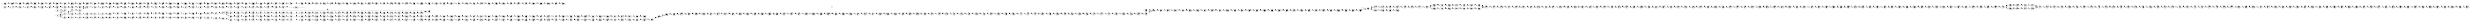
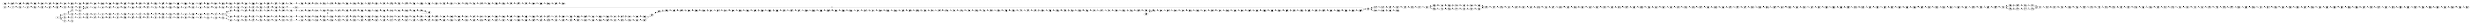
edge "S6" -> "S2": reversed
